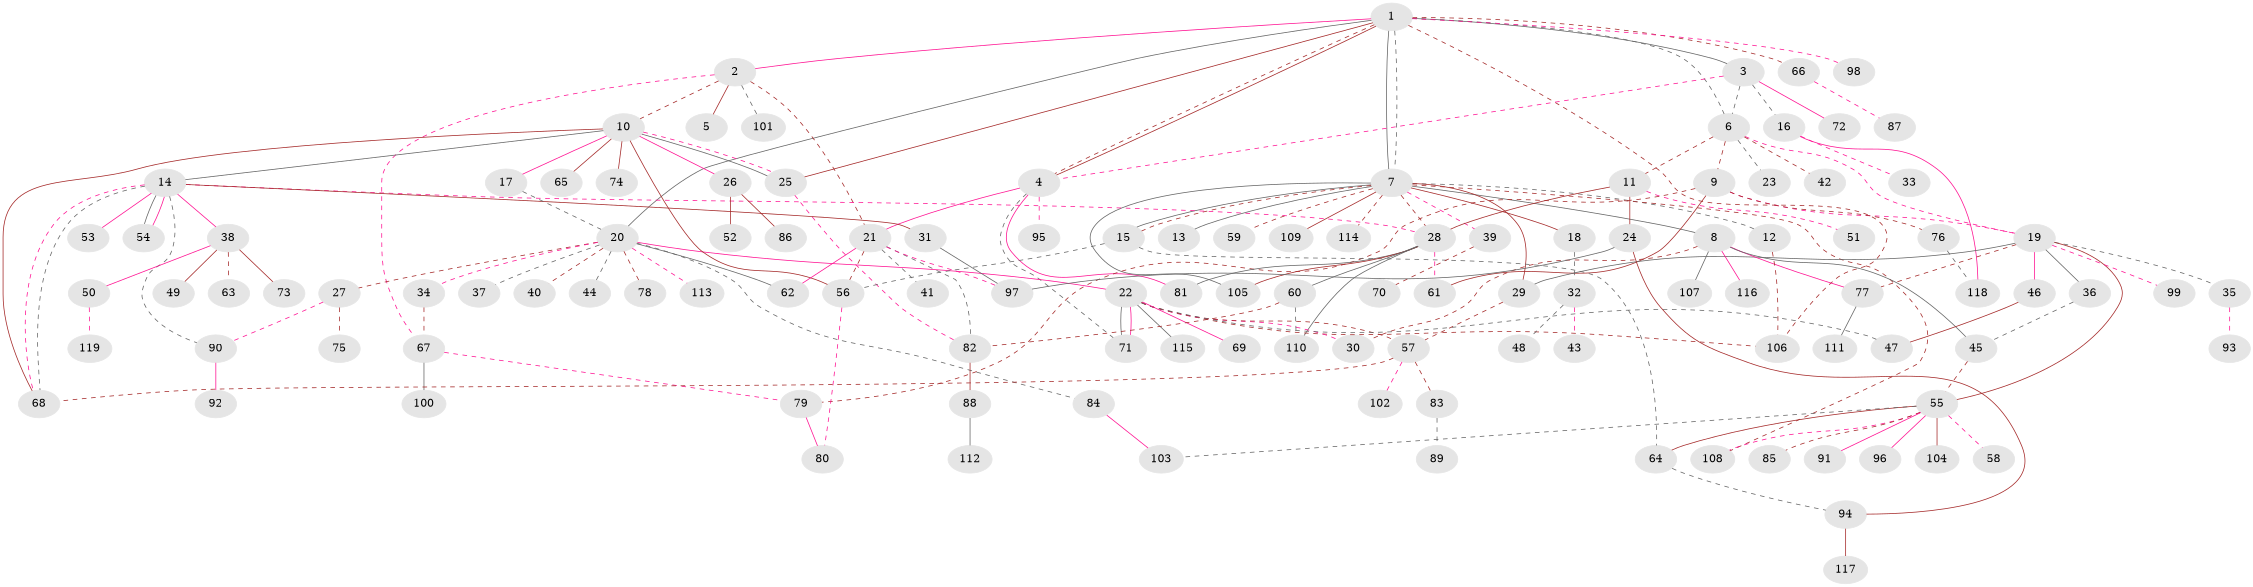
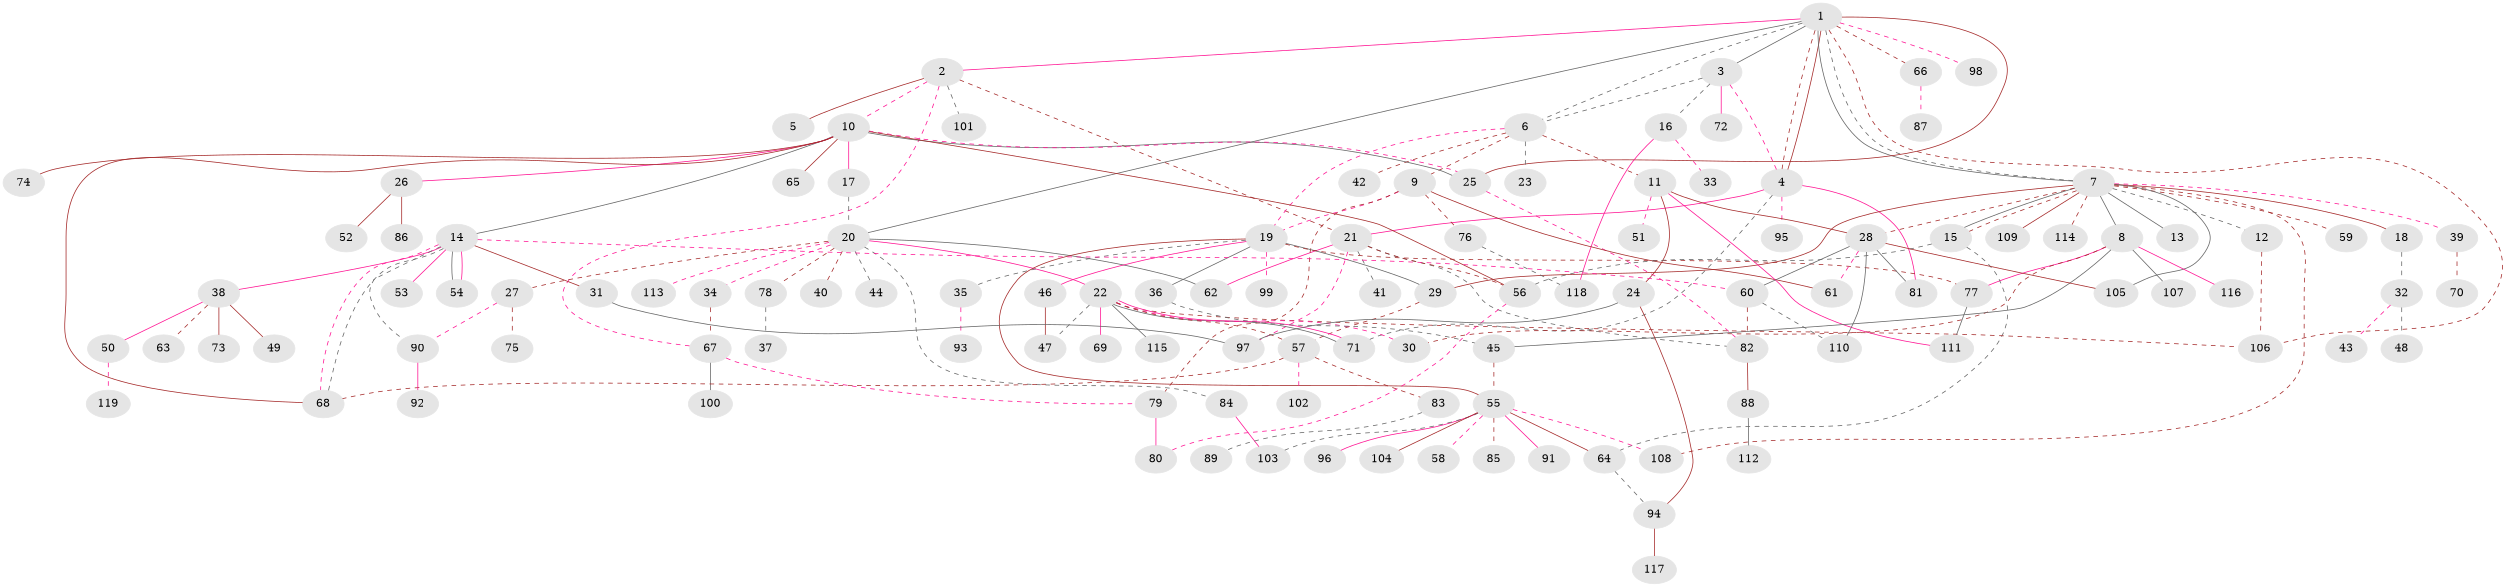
edge "2" -- "10": color brown -> deeppink
edge "14" -- "28": now "14" -- "60"
edge "20" -- "37": now "78" -- "37"
edge "11" -- "111": added
